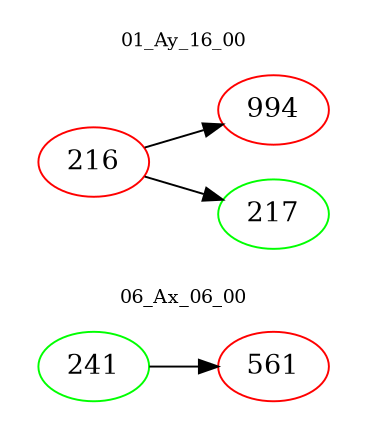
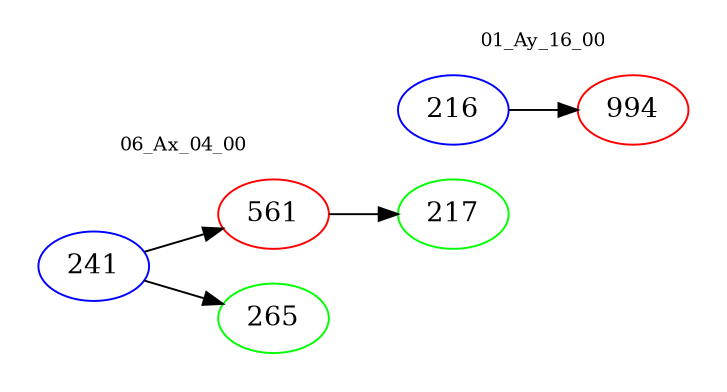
node "216": color red -> blue
edge "216" -> "217": now "561" -> "217"
cluster "06_Ax_06_00": label "06_Ax_06_00" -> "06_Ax_04_00"
node "265": added
node "241": color green -> blue
